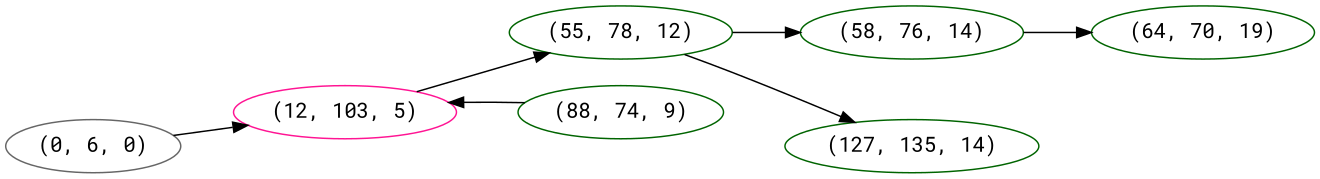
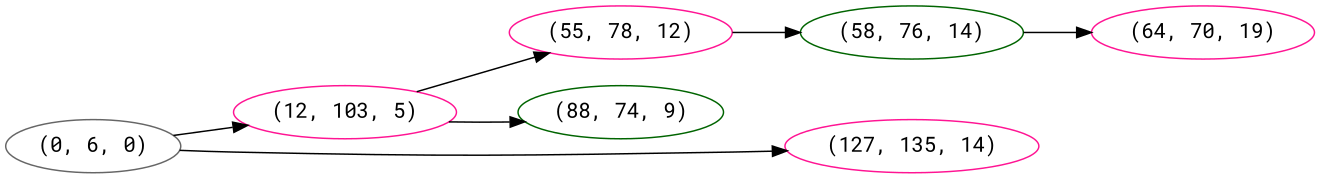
node "(55, 78, 12)": color darkgreen -> deeppink
node "(64, 70, 19)": color darkgreen -> deeppink
edge "(55, 78, 12)" -> "(127, 135, 14)": now "(0, 6, 0)" -> "(127, 135, 14)"
edge "(88, 74, 9)" -> "(12, 103, 5)": reversed
node "(127, 135, 14)": color darkgreen -> deeppink
